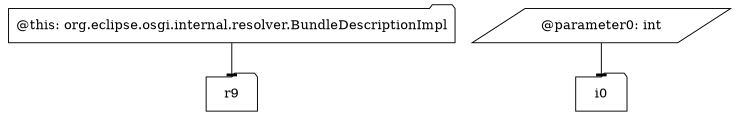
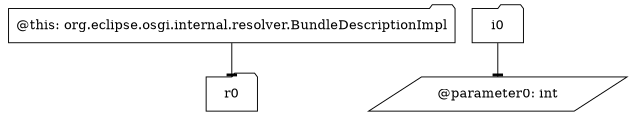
edge "@parameter0: int" -> "i0": reversed
node "r9": label "r9" -> "r0"
